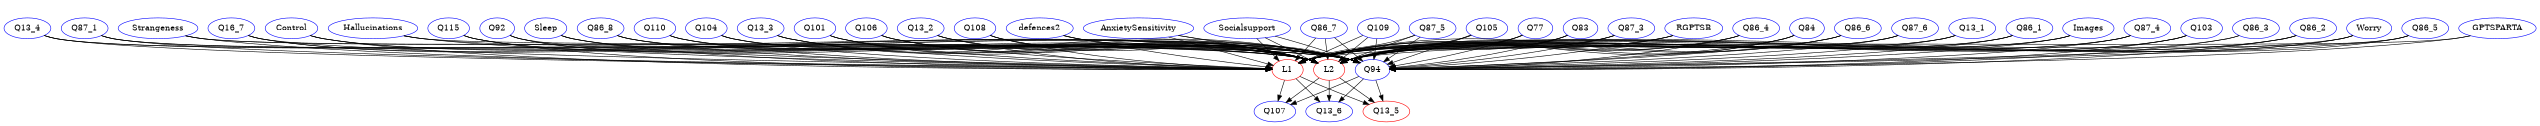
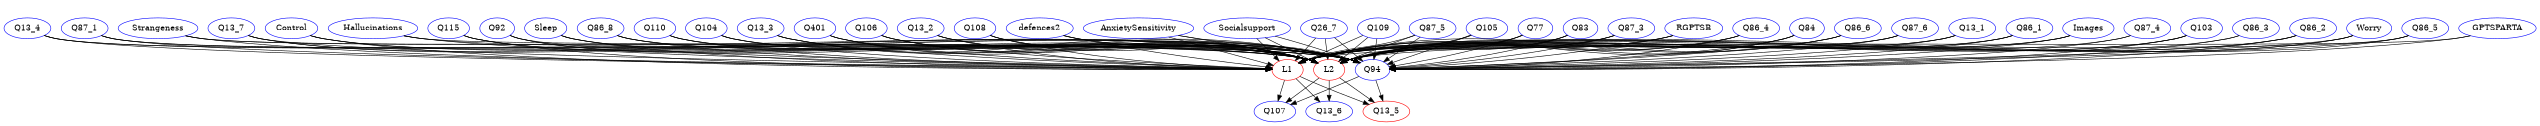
node "Q16_7": label "Q16_7" -> "Q13_7"
node "Q101": label "Q101" -> "Q401"
node "Q86_7": label "Q86_7" -> "Q26_7"
edge "Q87_4" -> "L2": removed
edge "Q94" -> "Q13_6": removed
